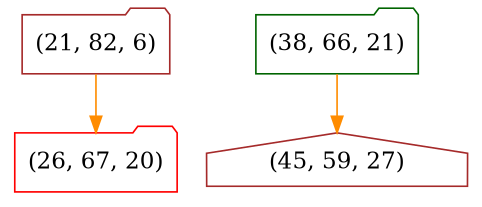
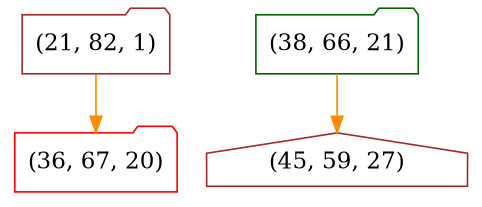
node "(21, 82, 6)": label "(21, 82, 6)" -> "(21, 82, 1)"
node "(26, 67, 20)": label "(26, 67, 20)" -> "(36, 67, 20)"
